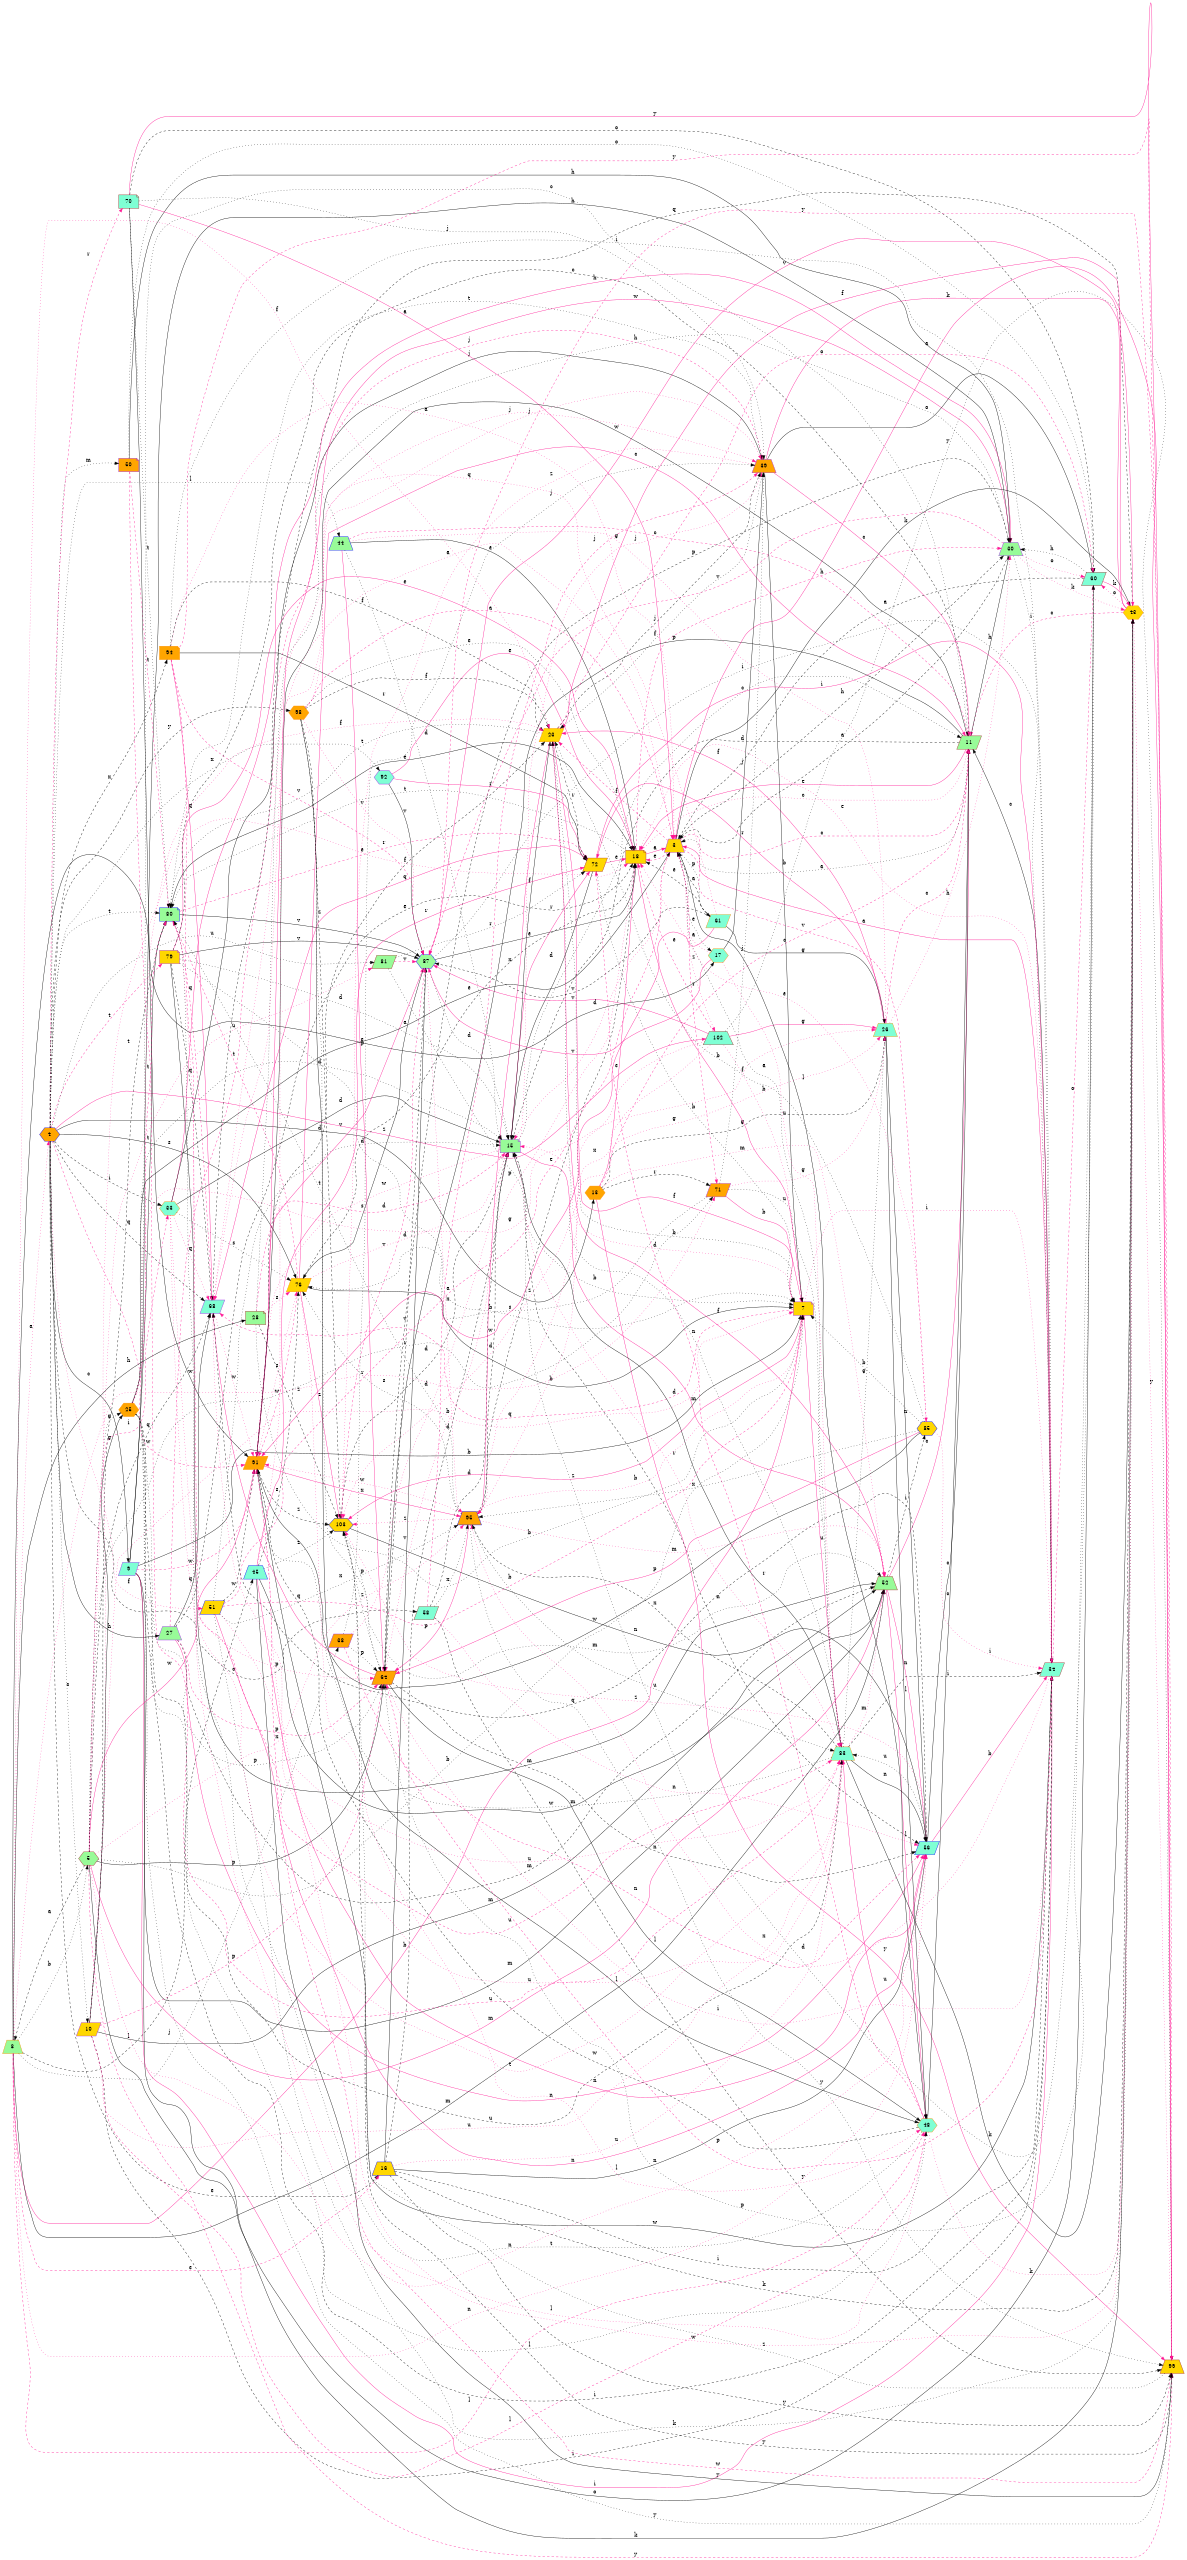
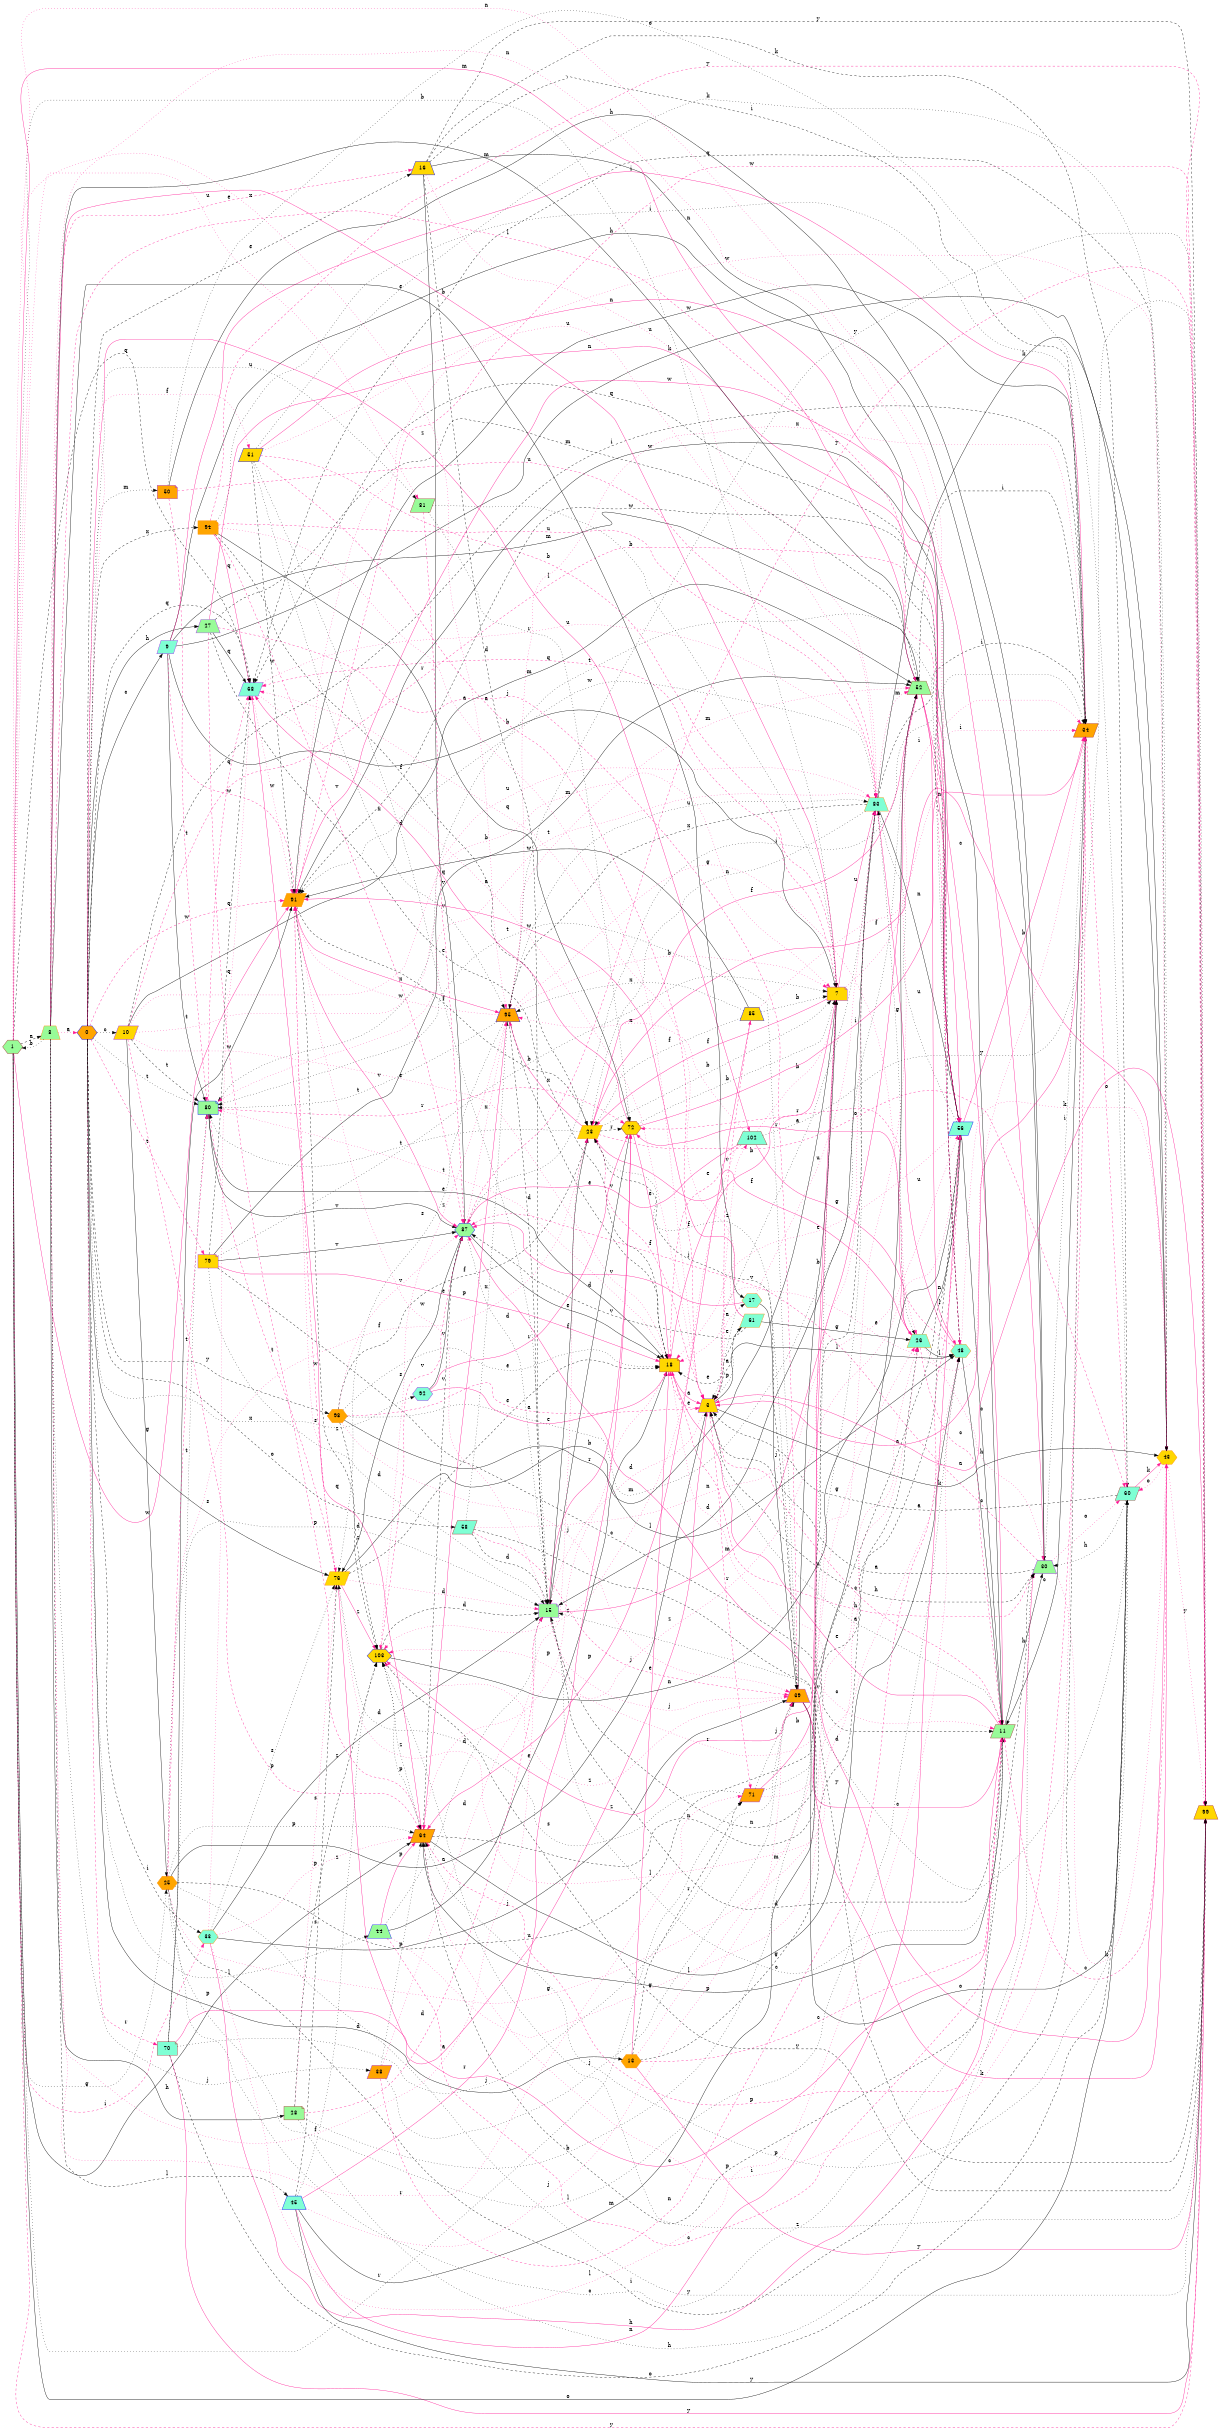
edge "18" -> "80": color black -> deeppink
node "72": shape parallelogram -> hexagon
edge "85" -> "18": now "56" -> "18"
node "4": label "4" -> "0"
edge "7" -> "15": removed, label "d"
node "85": shape hexagon -> trapezium
edge "52" -> "85": now "52" -> "34"
node "34": fillcolor aquamarine -> orange
node "5": label "5" -> "1"
edge "16" -> "43": now "16" -> "60"
